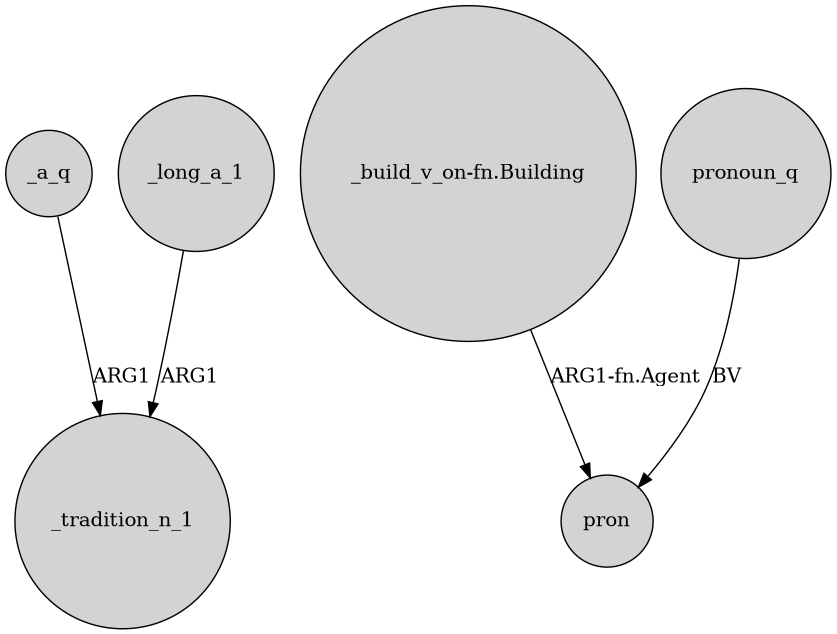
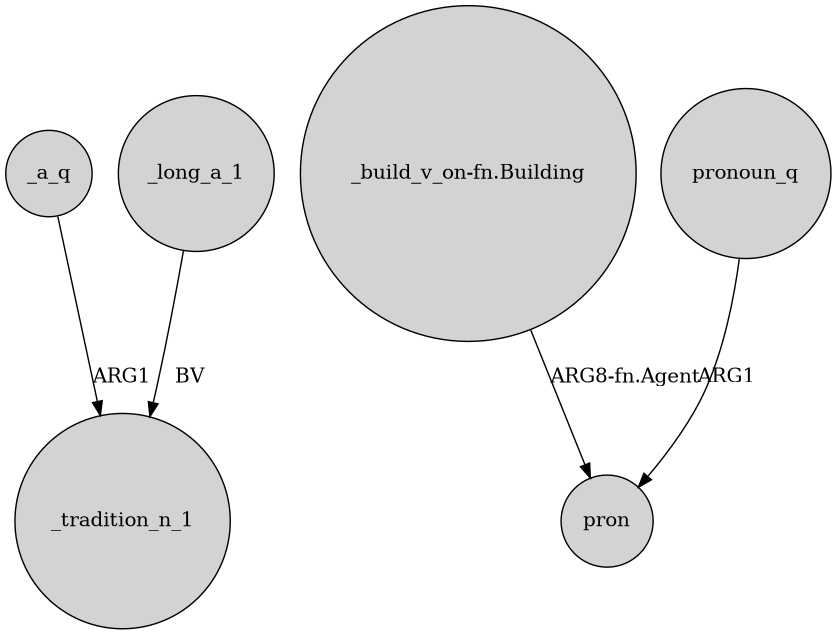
edge "_long_a_1" -> "_tradition_n_1": label "ARG1" -> "BV"
edge "_build_v_on-fn.Building" -> "pron": label "ARG1-fn.Agent" -> "ARG8-fn.Agent"
edge "pronoun_q" -> "pron": label "BV" -> "ARG1"
